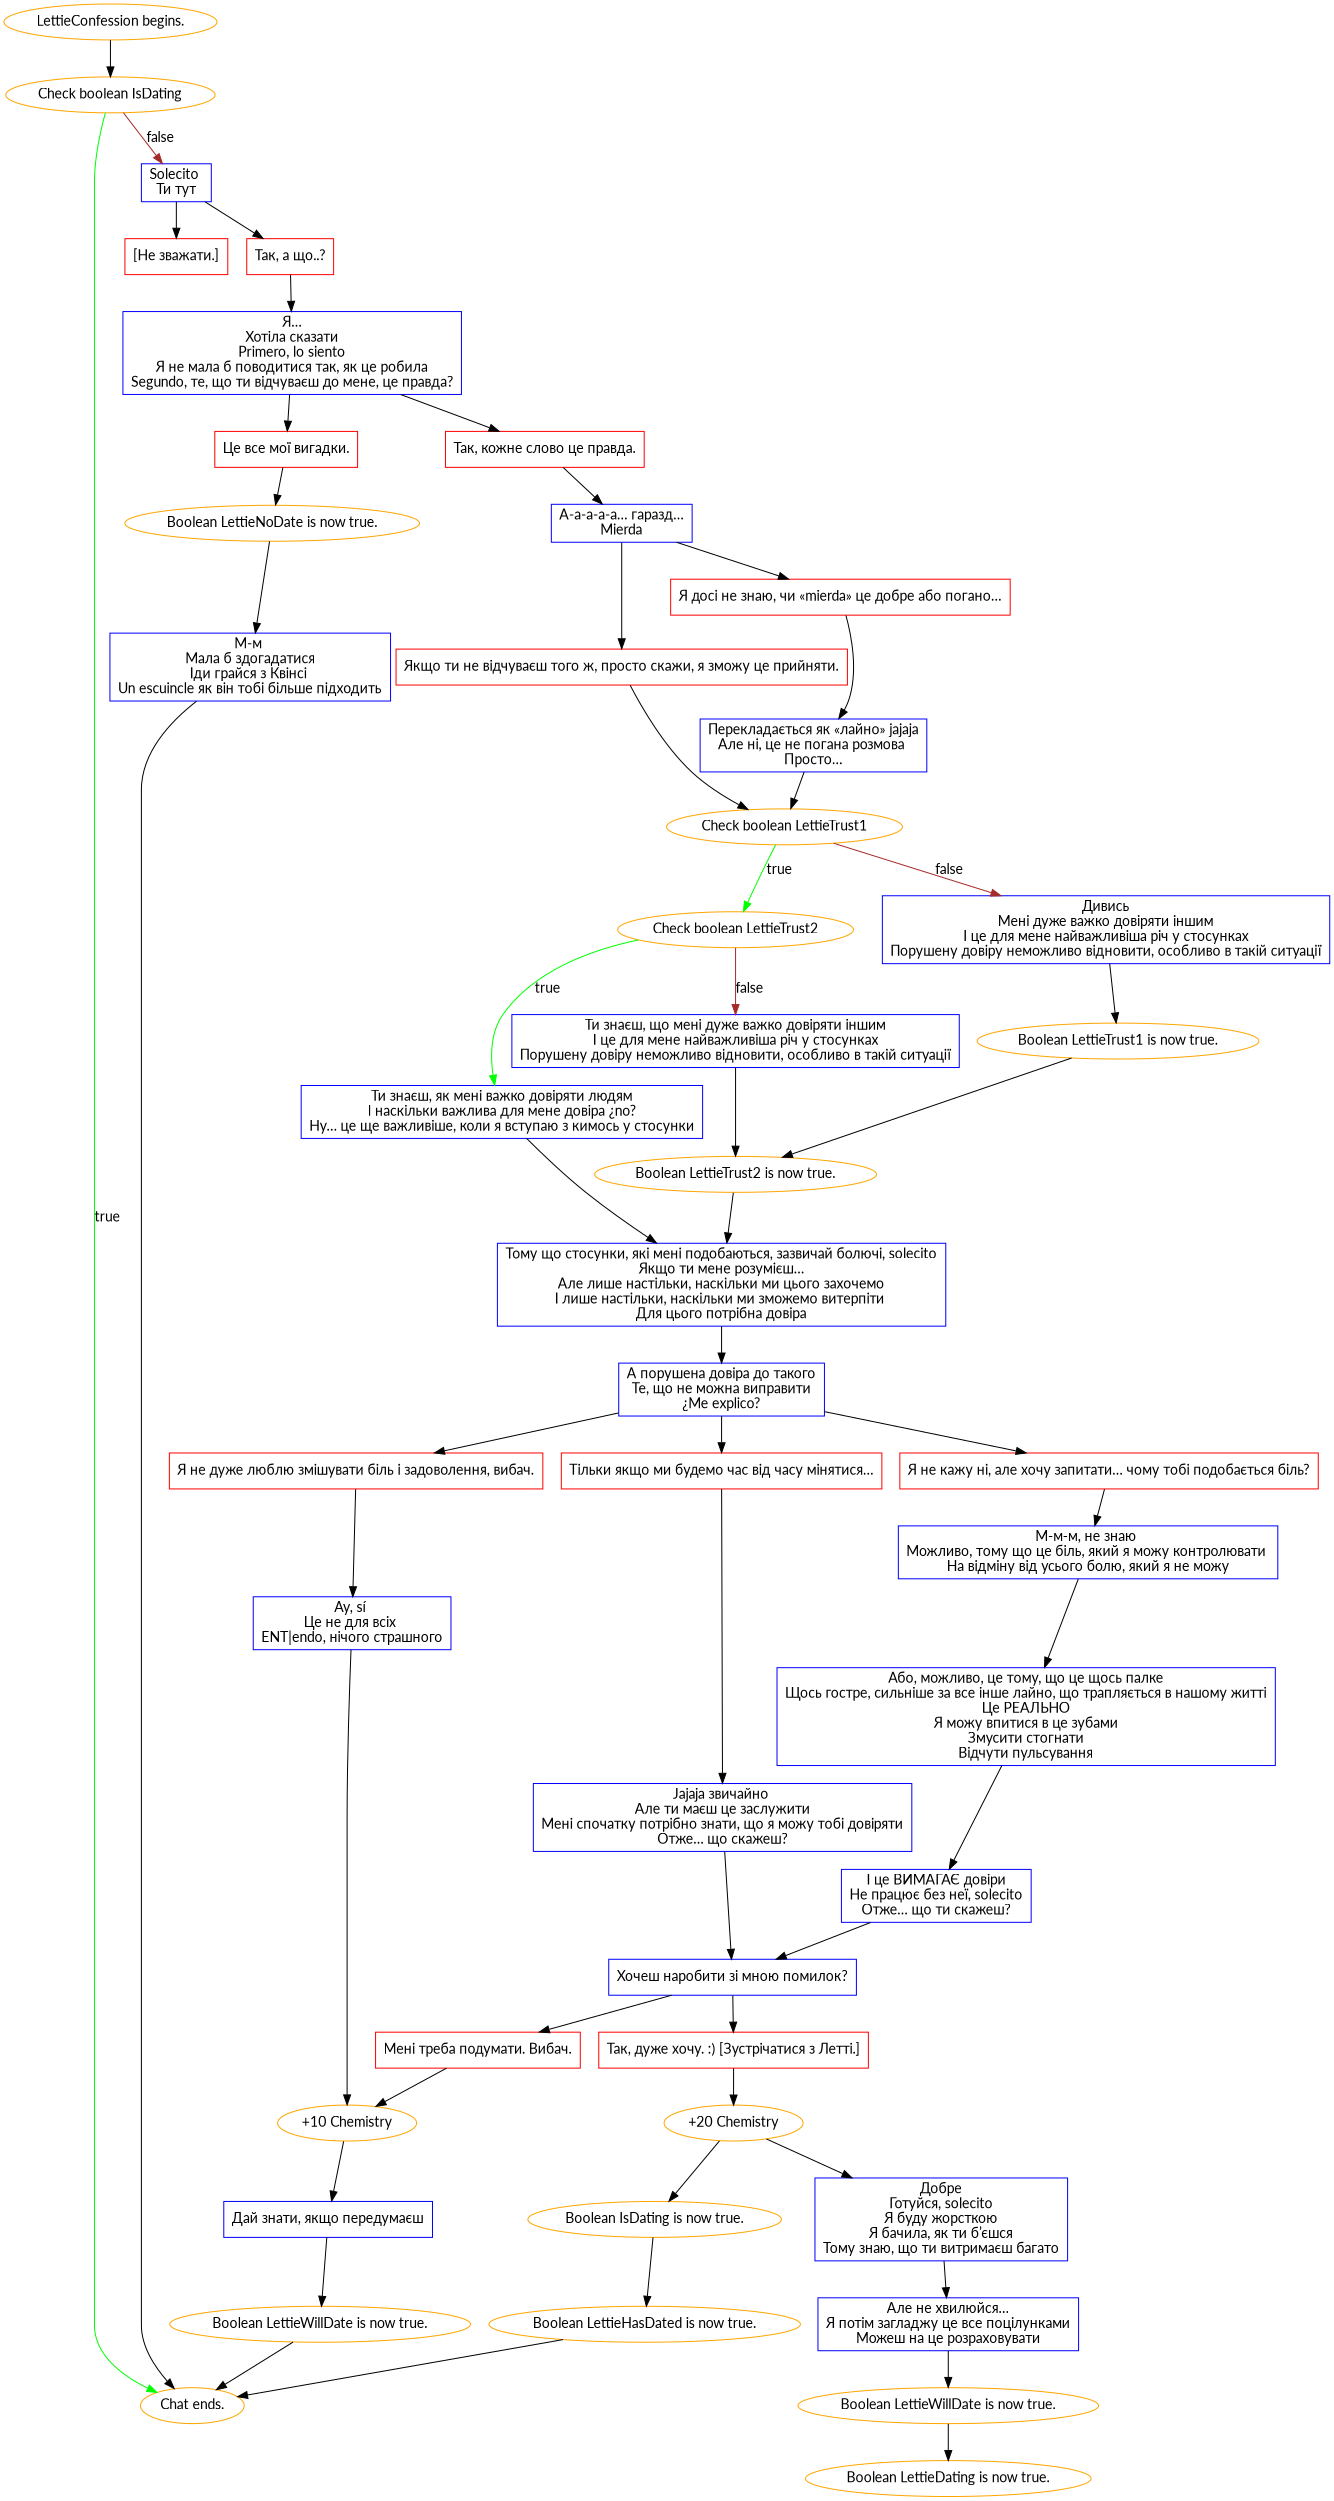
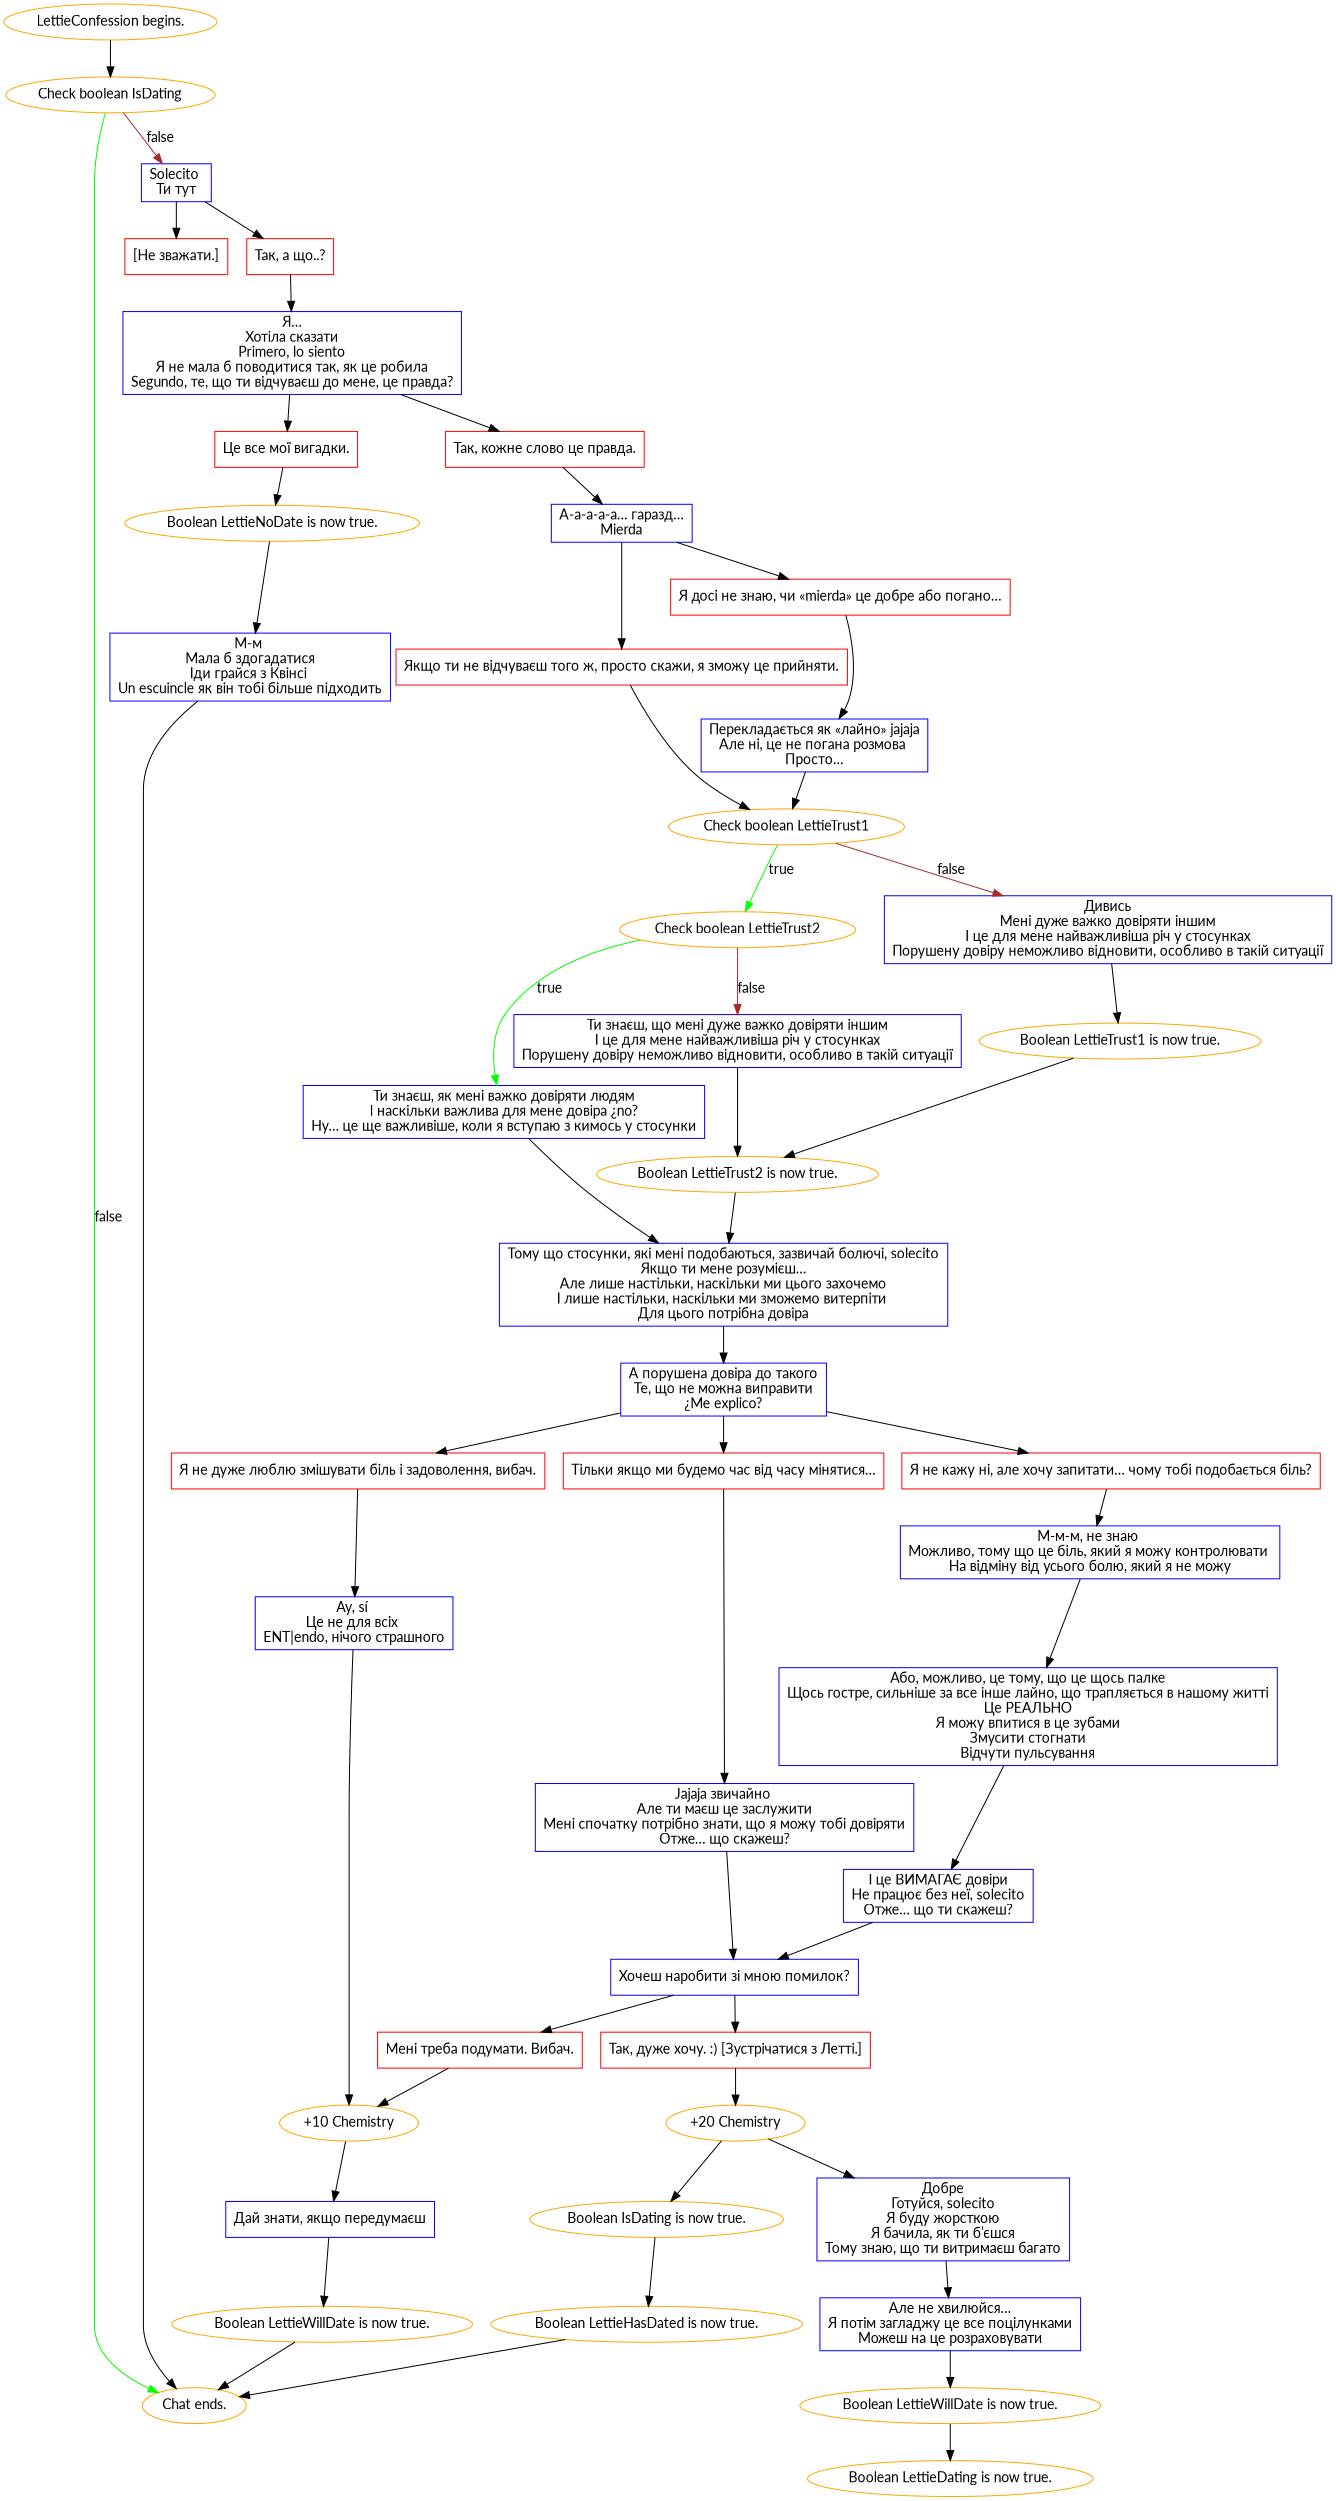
edge "Check boolean IsDating" -> "Chat ends.": label "true" -> "false"
